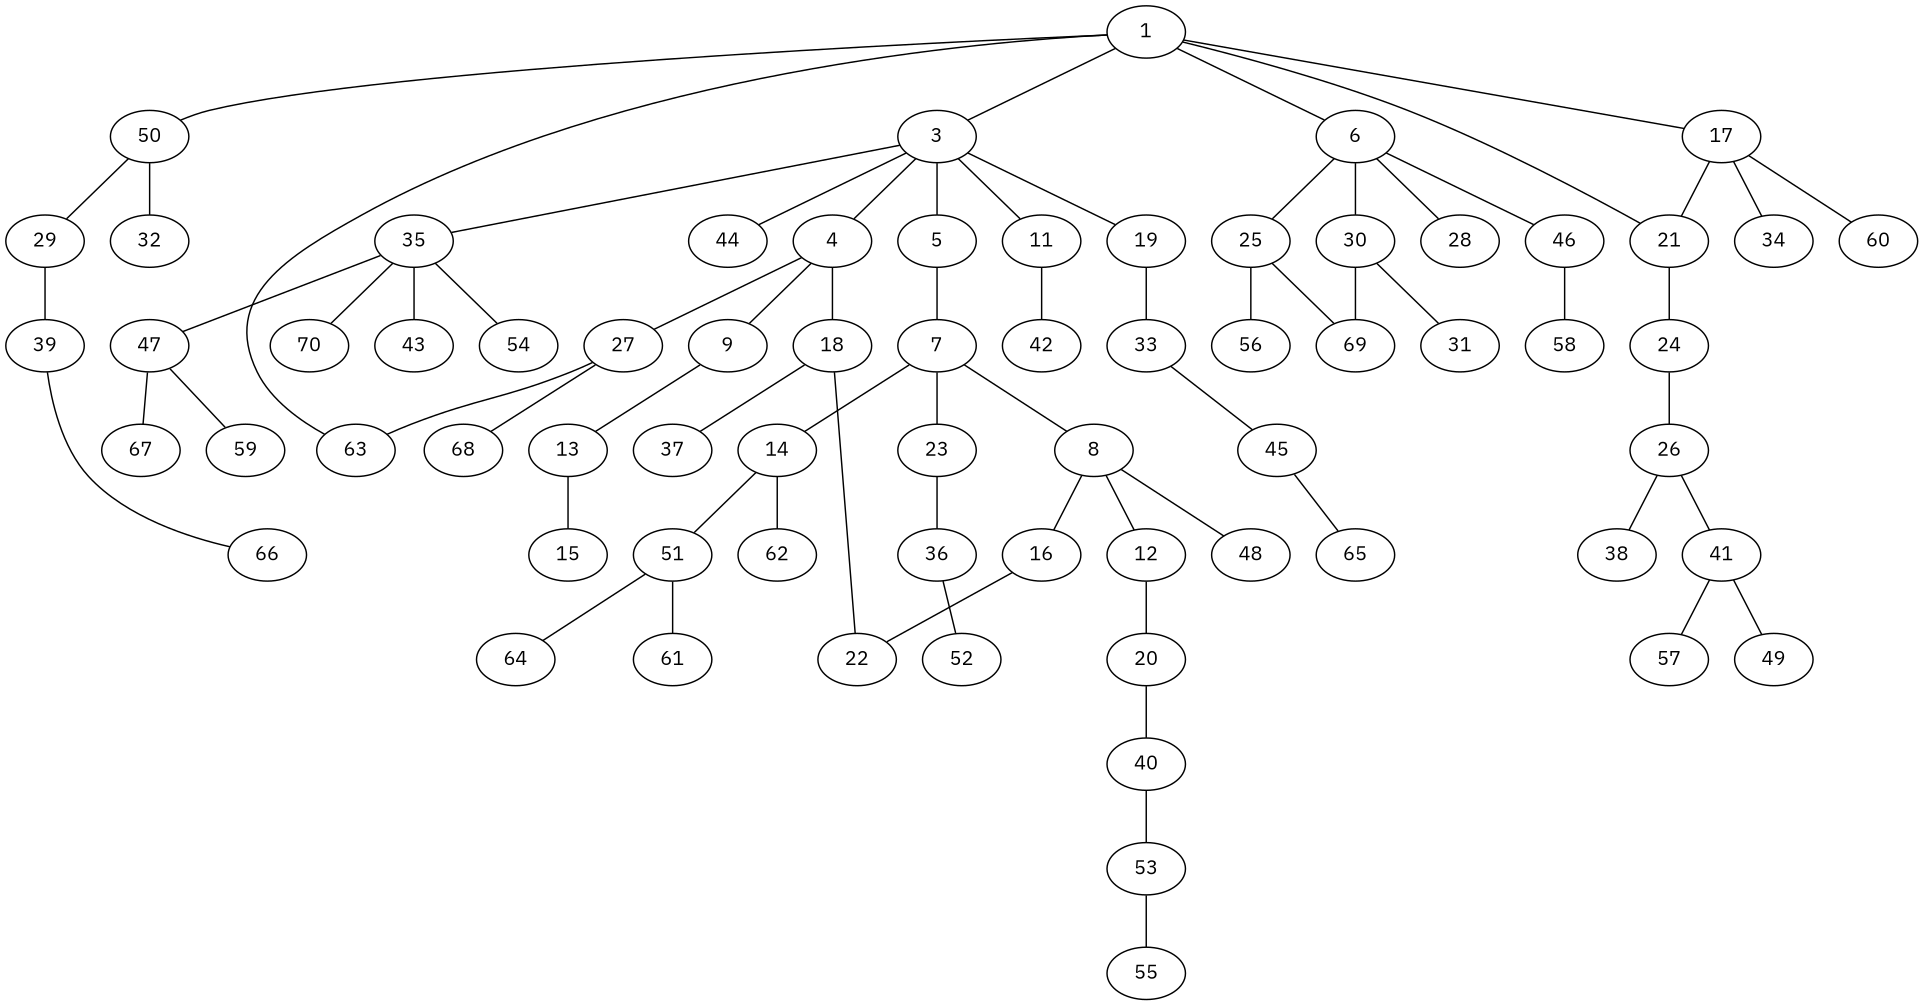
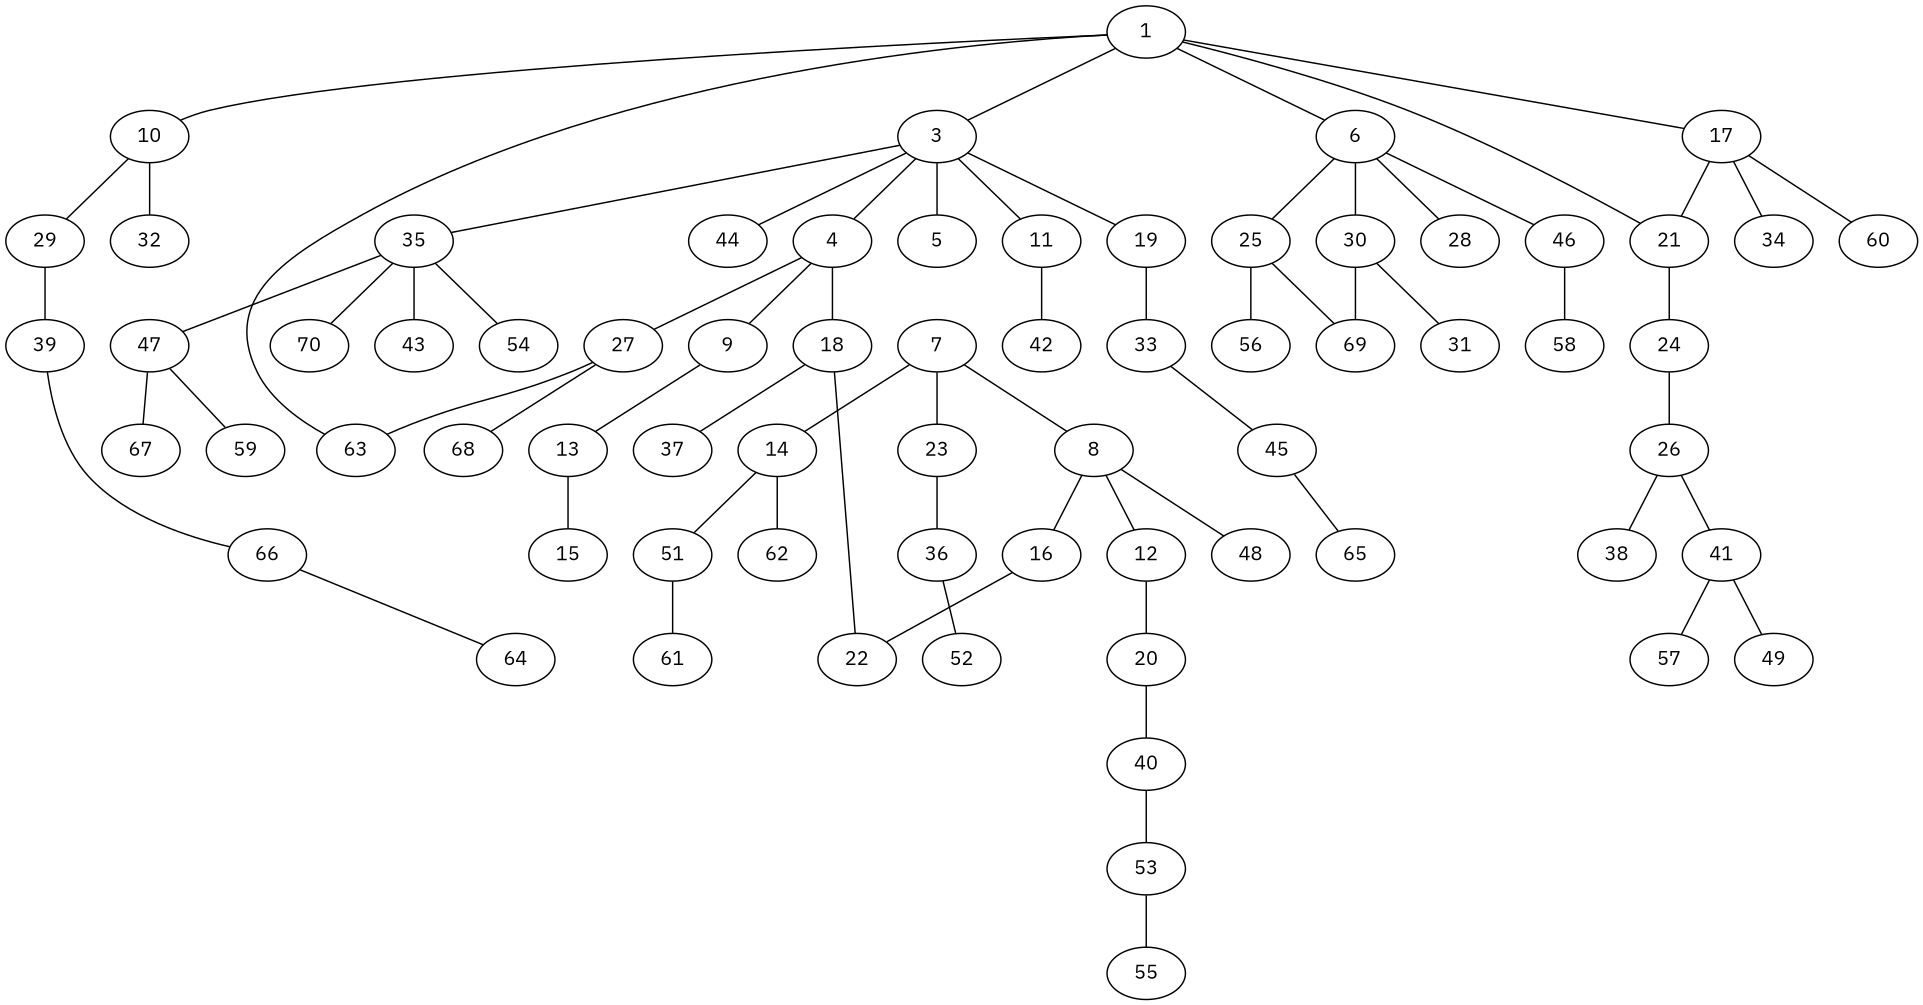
node "50": label "50" -> "10"
edge "5" -- "7": removed
edge "51" -- "64": now "66" -- "64"
